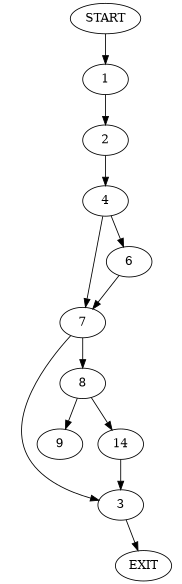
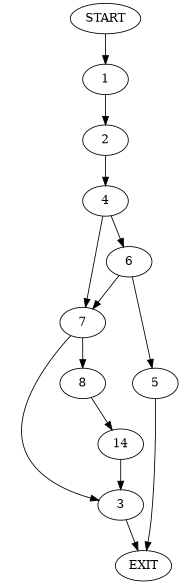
node "5": added
node "9": removed
